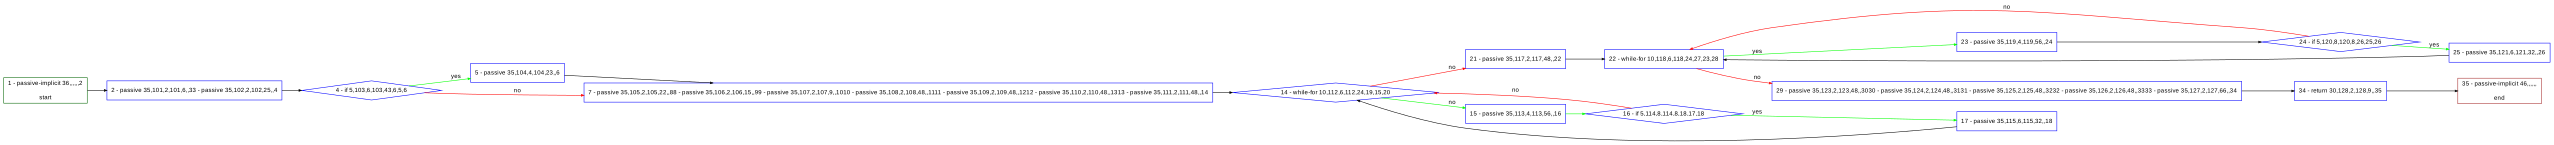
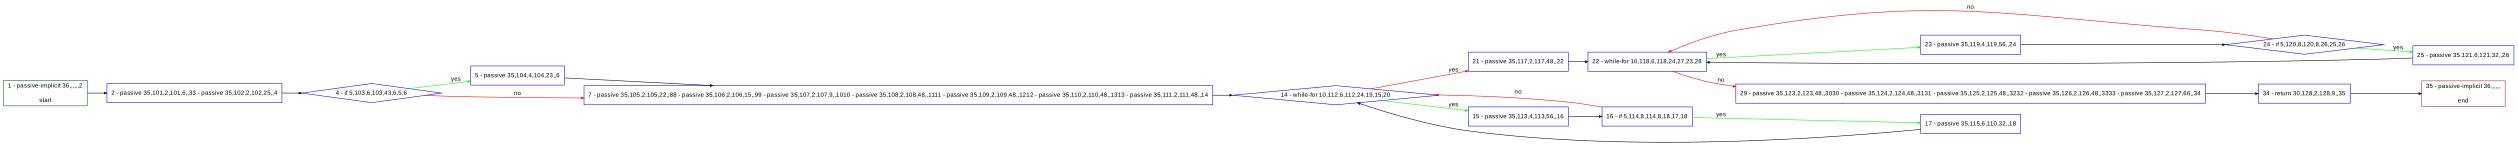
edge "14 - while-for 10,112,6,112,24,19,15,20" -> "21 - passive 35,117,2,117,48,,22": label "no" -> "yes"
node "35 - passive-implicit 46,,,,,, end": label "35 - passive-implicit 46,,,,,, end" -> "35 - passive-implicit 36,,,,,, end"
edge "14 - while-for 10,112,6,112,24,19,15,20" -> "15 - passive 35,113,4,113,56,,16": label "no" -> "yes"
edge "15 - passive 35,113,4,113,56,,16" -> "16 - if 5,114,8,114,8,18,17,18": color #00ff00 -> #000000
node "16 - if 5,114,8,114,8,18,17,18": shape diamond -> box
node "17 - passive 35,115,6,115,32,,18": label "17 - passive 35,115,6,115,32,,18" -> "17 - passive 35,115,6,110,32,,18"
